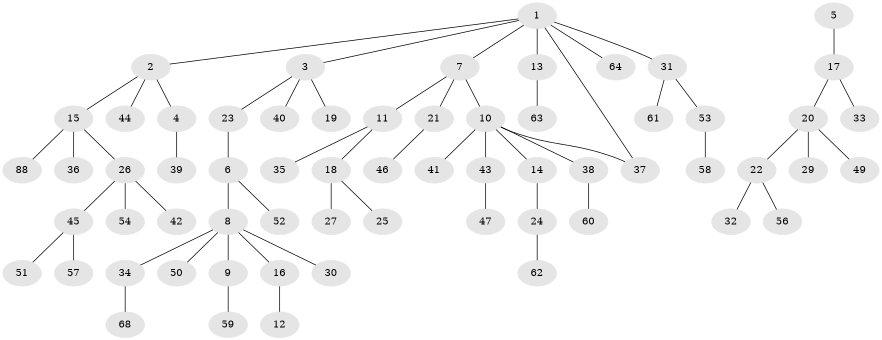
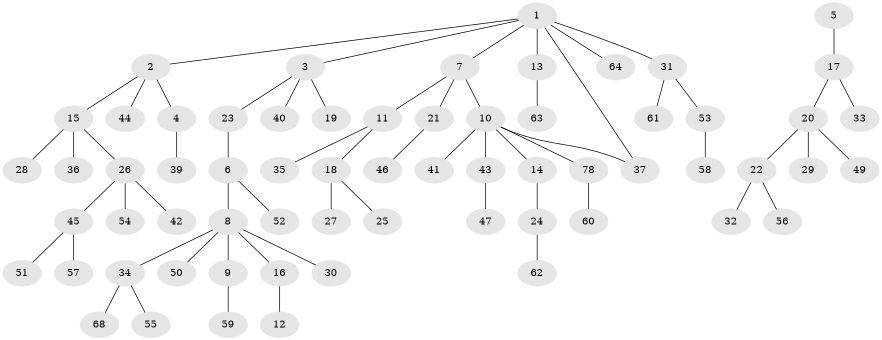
node "88": label "88" -> "28"
node "38": label "38" -> "78"
node "55": added
